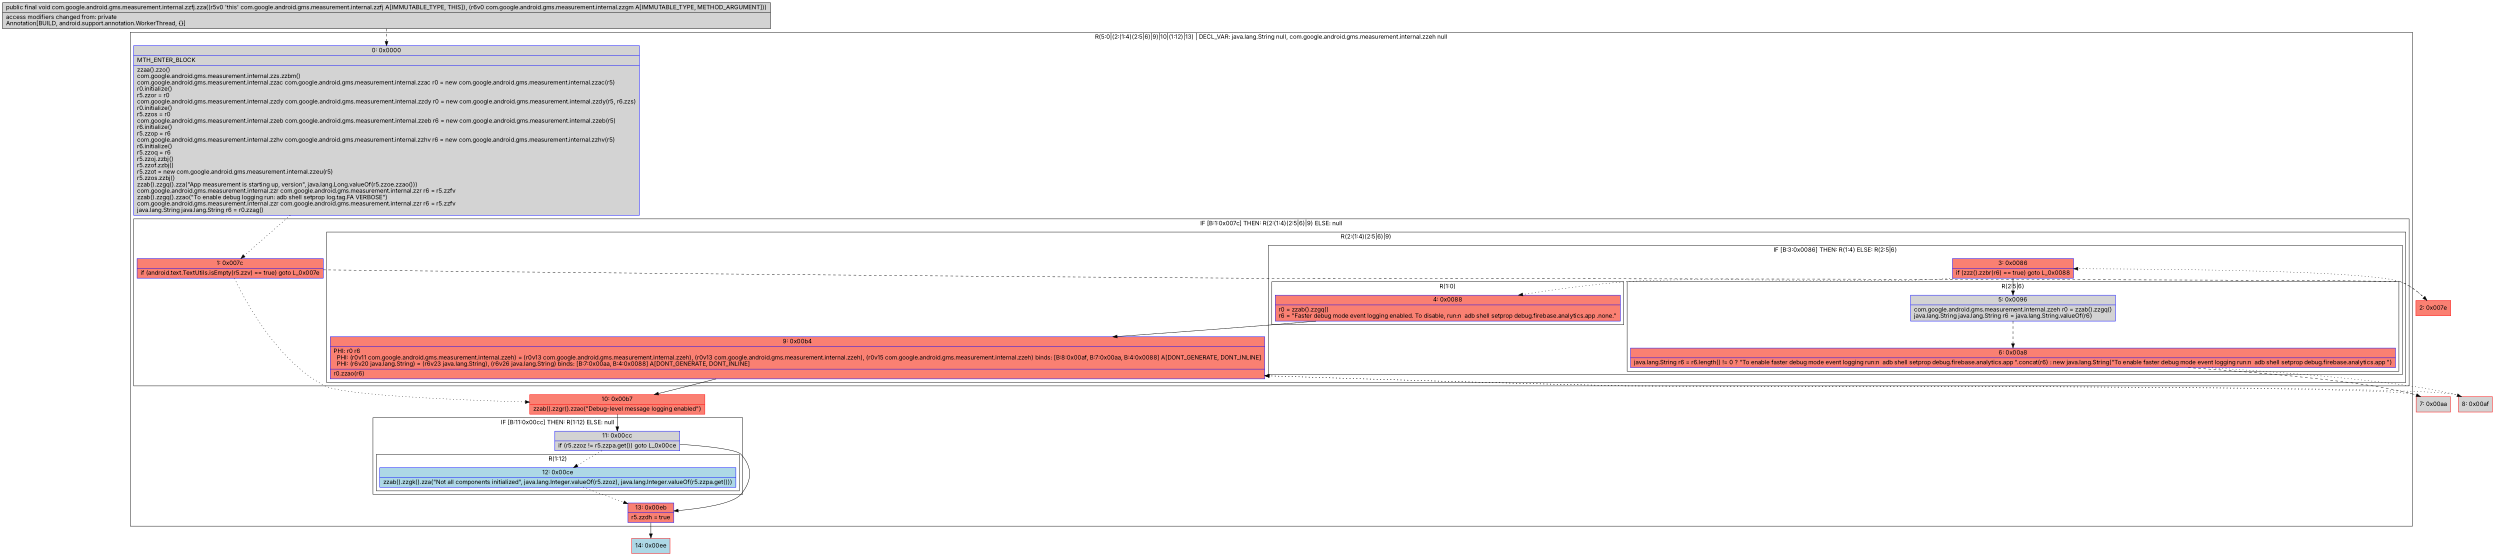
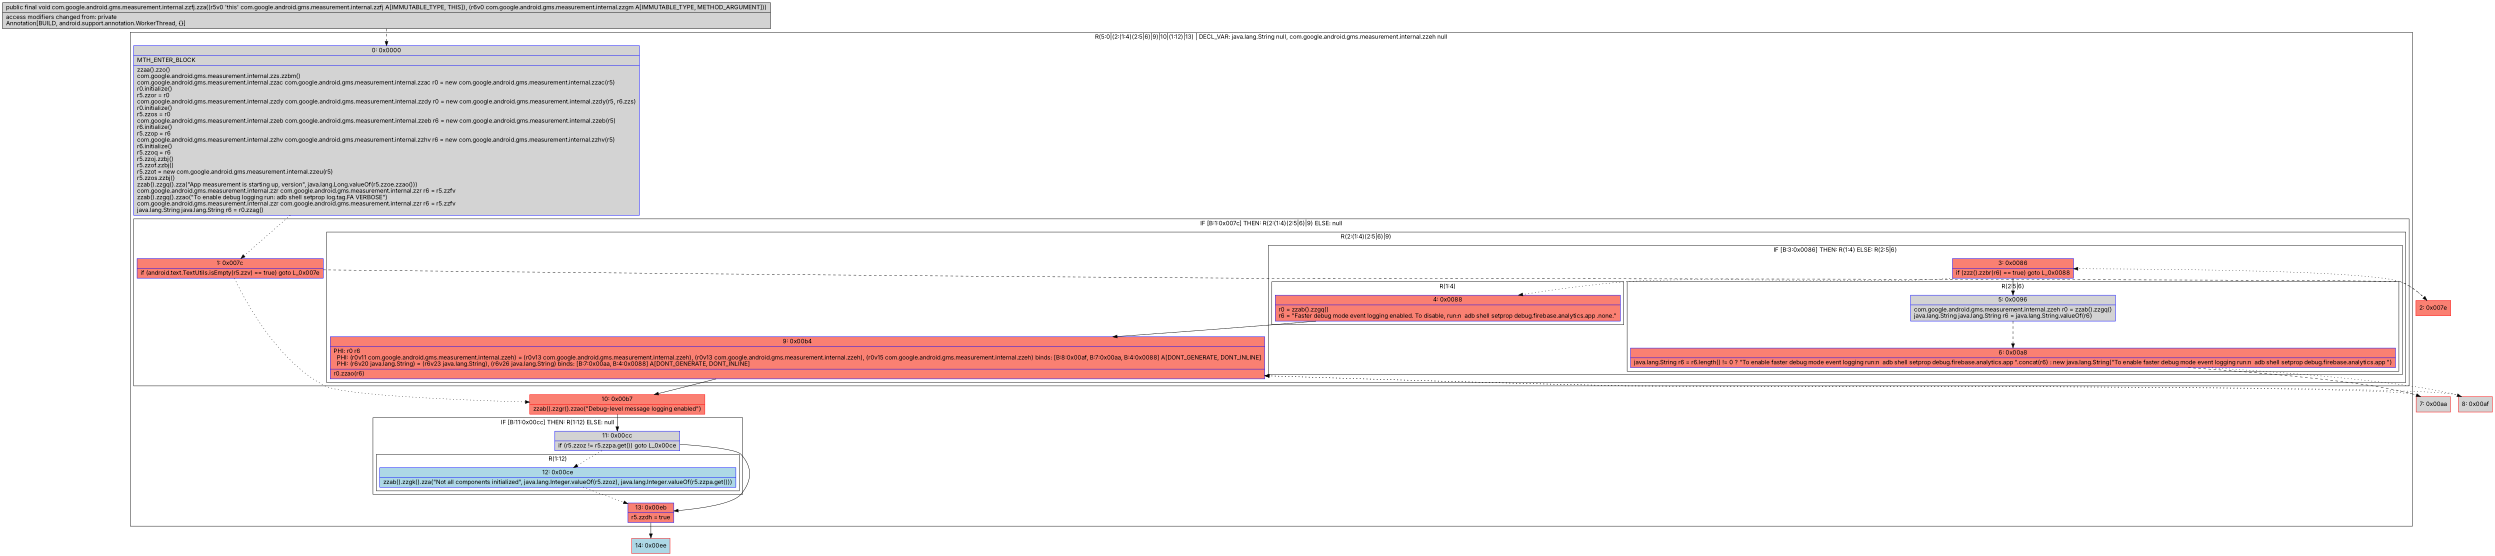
cluster "R(1:0)": label "R(1:0)" -> "R(1:4)"
